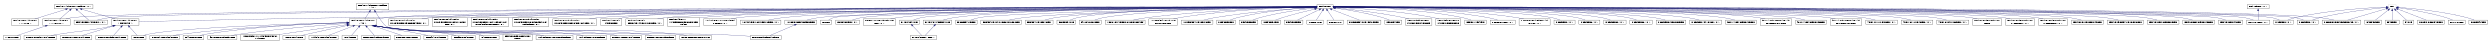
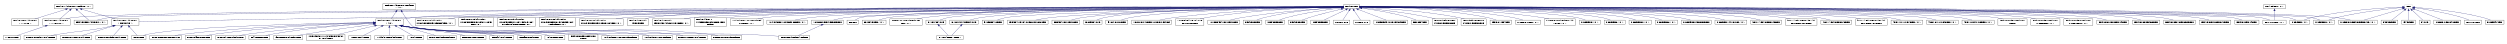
node "TEST_F_before_TEST _in_same_string_case": label "TEST_F_before_TEST _in_same_string_case" -> "TEST_F_before_TEST _in_same_test_case"
node "testing::FatalFailureInSetUpTest": label "testing::FatalFailureInSetUpTest" -> "testing::ParseFlagsTest"
node "ExternalGeneratorTest": added
node "InstantiationInMultipleTranslation UnitsTest": label "InstantiationInMultipleTranslation UnitsTest" -> "InstantiationInMultipleTranslation DynamicTest"
